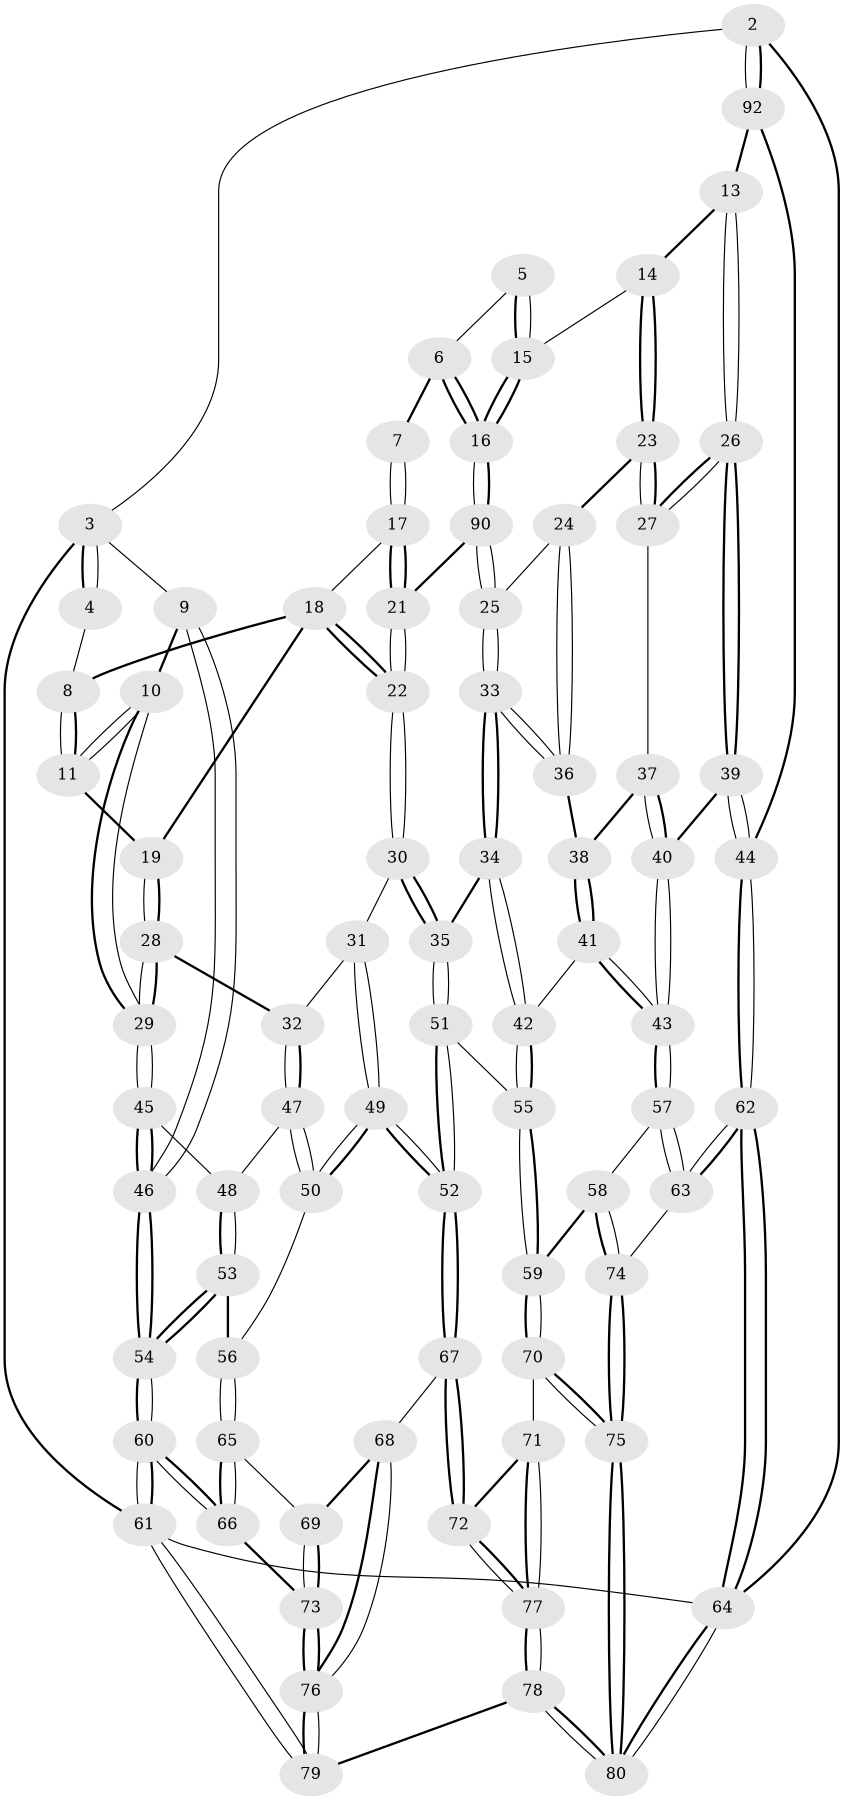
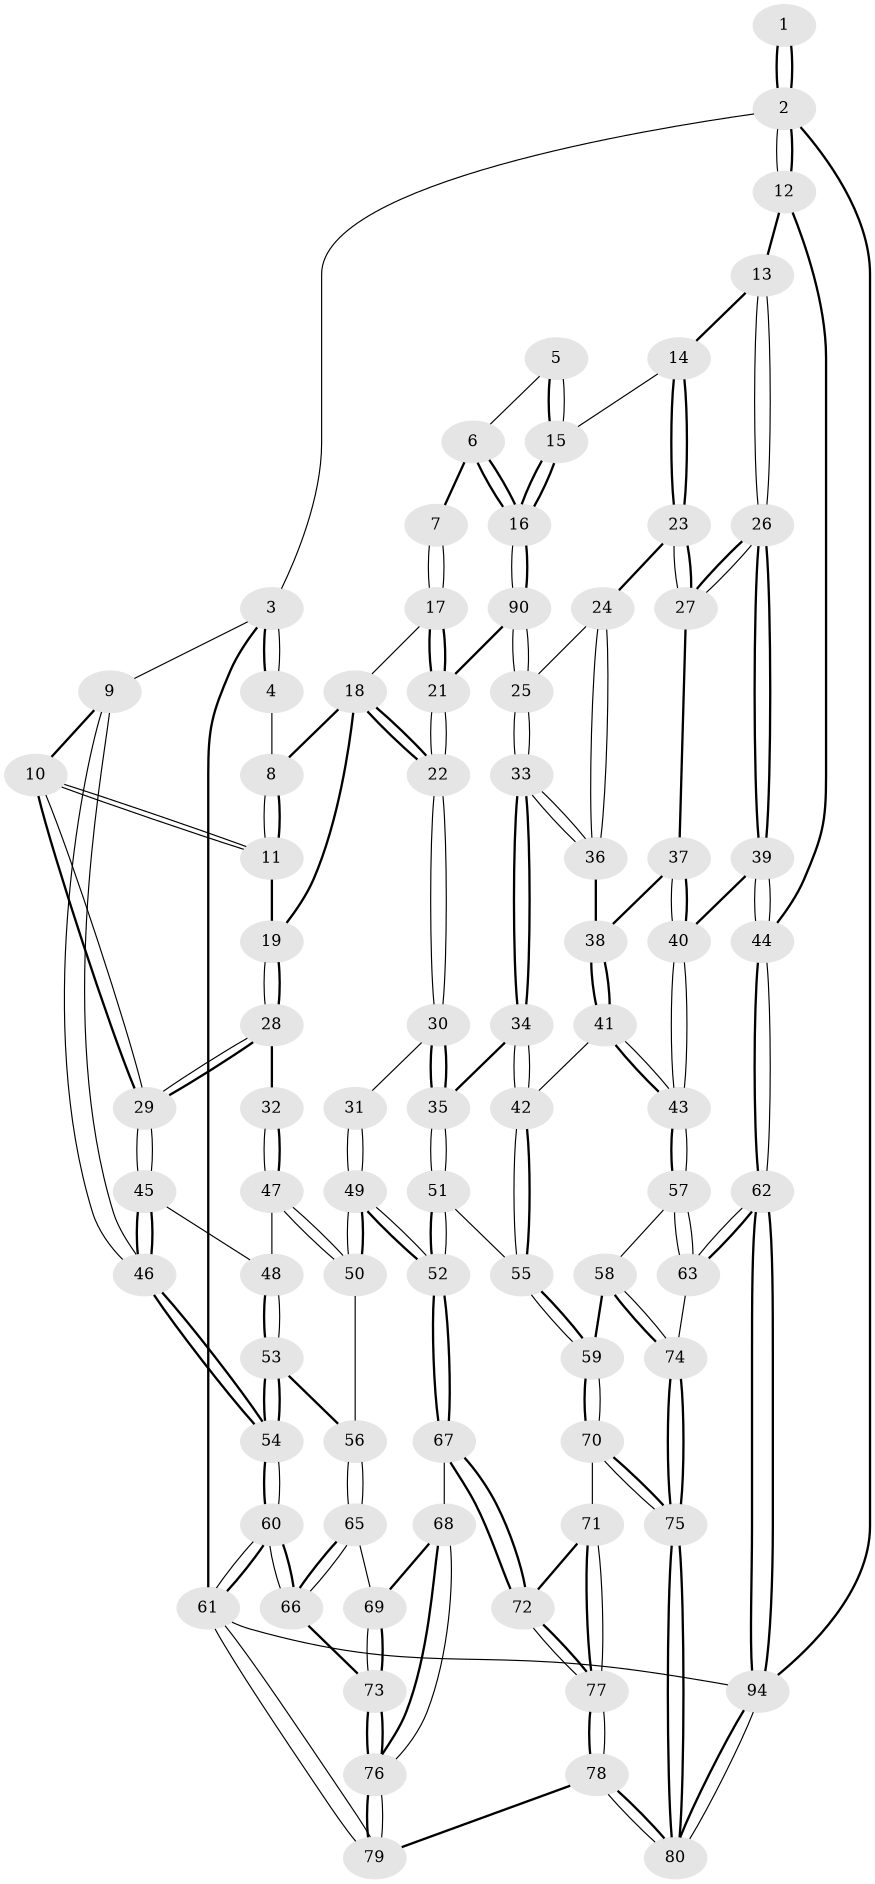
node "1": added
node "92": label "92" -> "12"
edge "27" -- "37": style solid -> bold
edge "31" -- "32": removed
node "64": label "64" -> "94"
